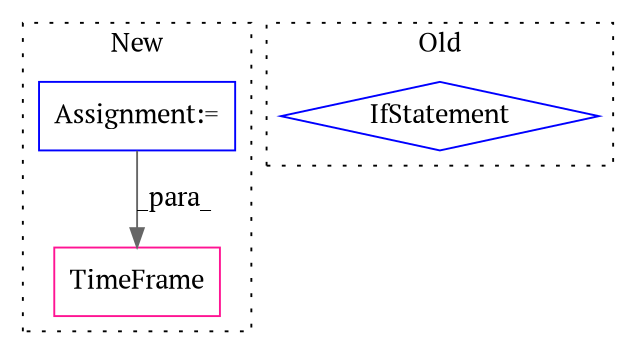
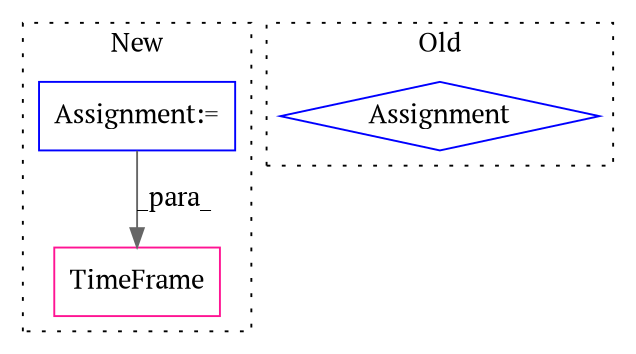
node "IfStatement": label "IfStatement" -> "Assignment"
